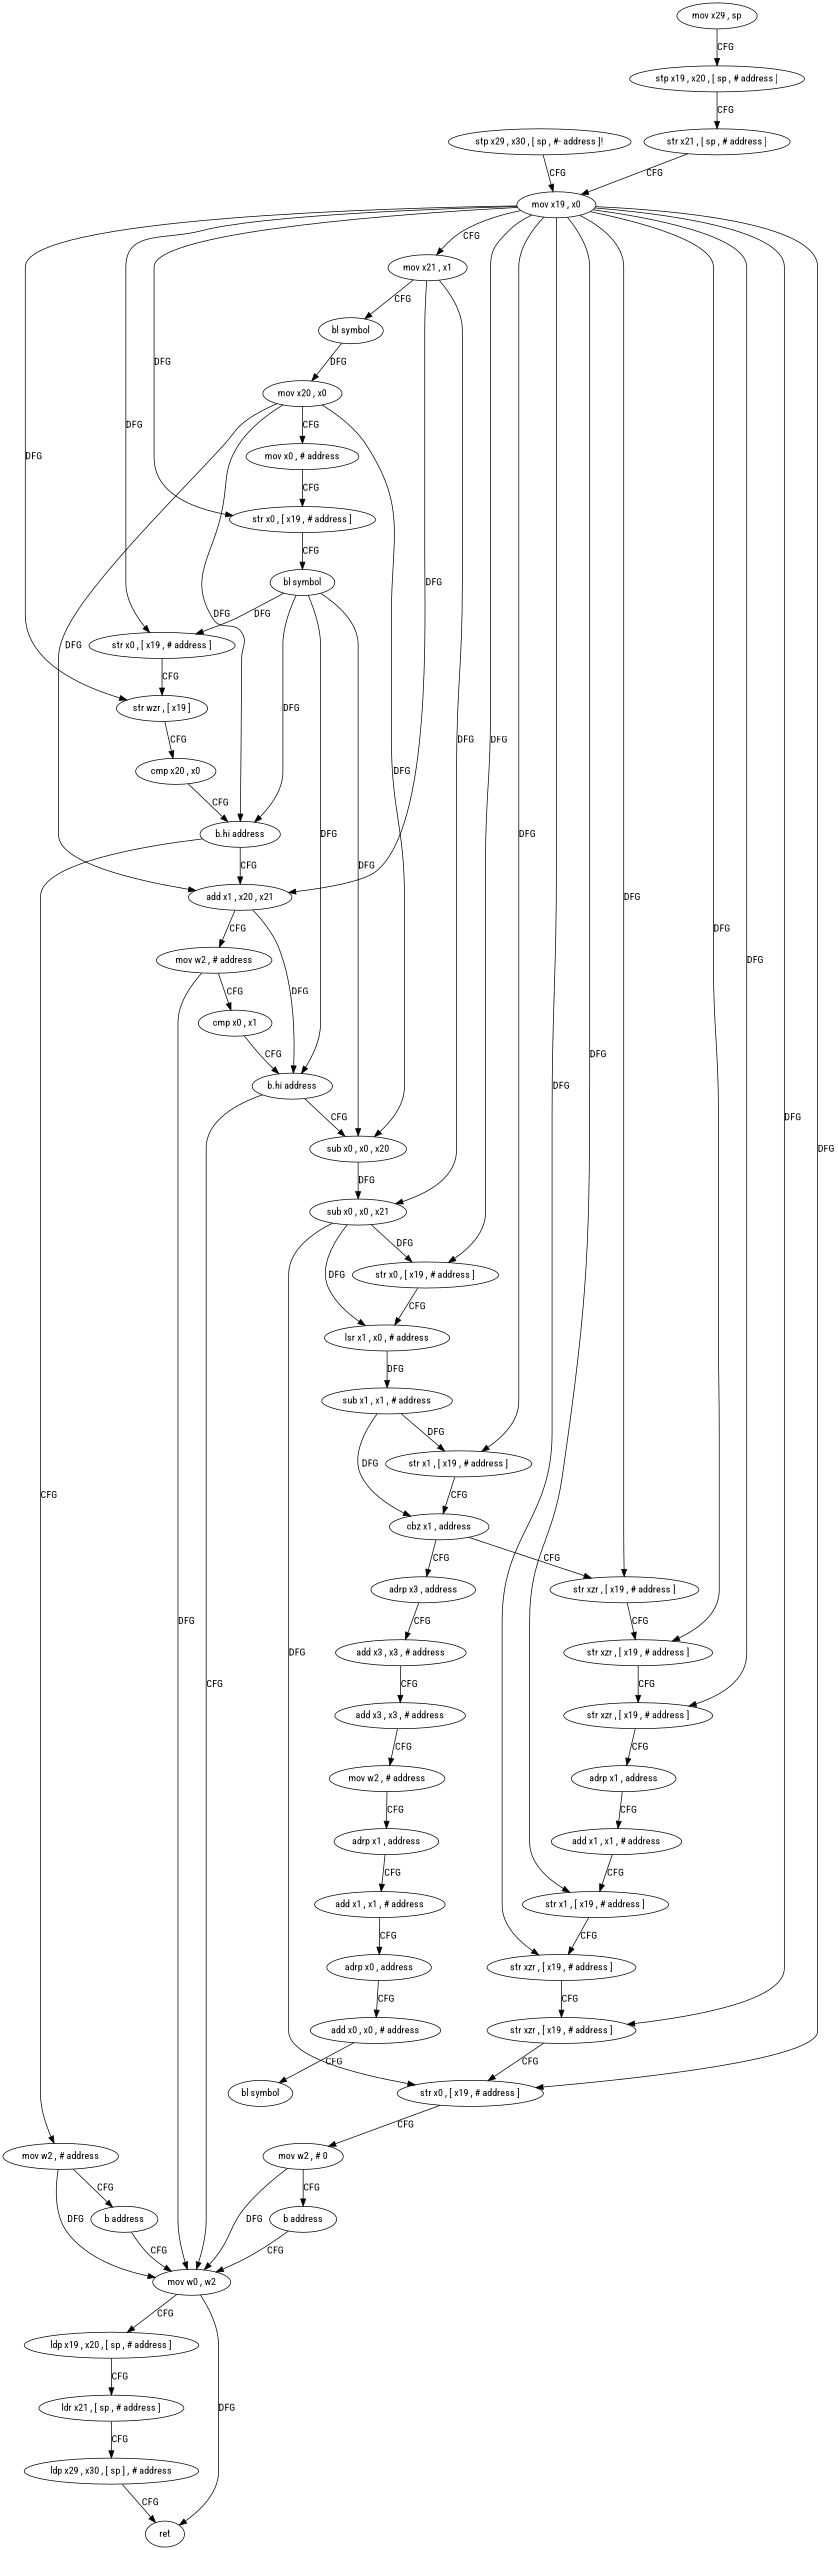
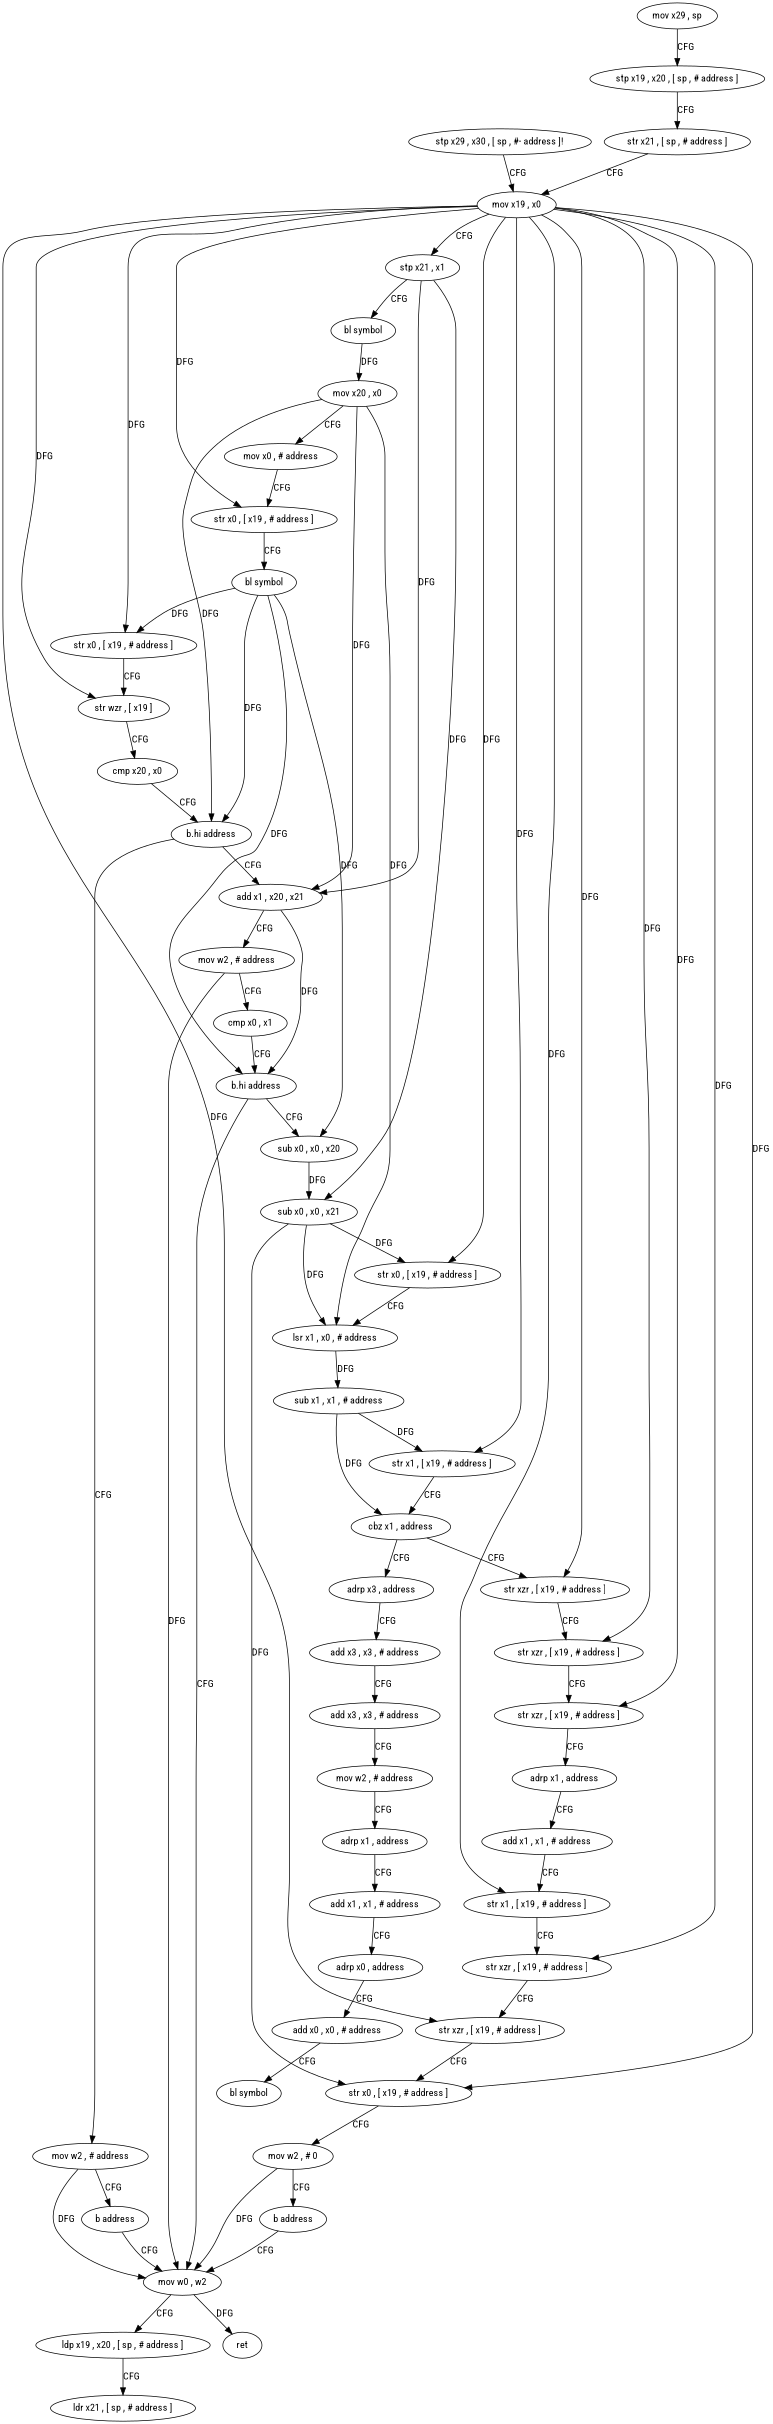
node "mov x21 , x1": label "mov x21 , x1" -> "stp x21 , x1"
edge "mov x20 , x0" -> "sub x0 , x0 , x20": now "mov x20 , x0" -> "lsr x1 , x0 , # address"
node "ldp x29 , x30 , [ sp ] , # address": removed
